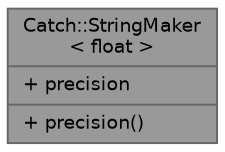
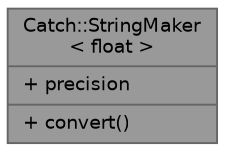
node "Catch::StringMaker": text "+ precision()" -> "+ convert()"
